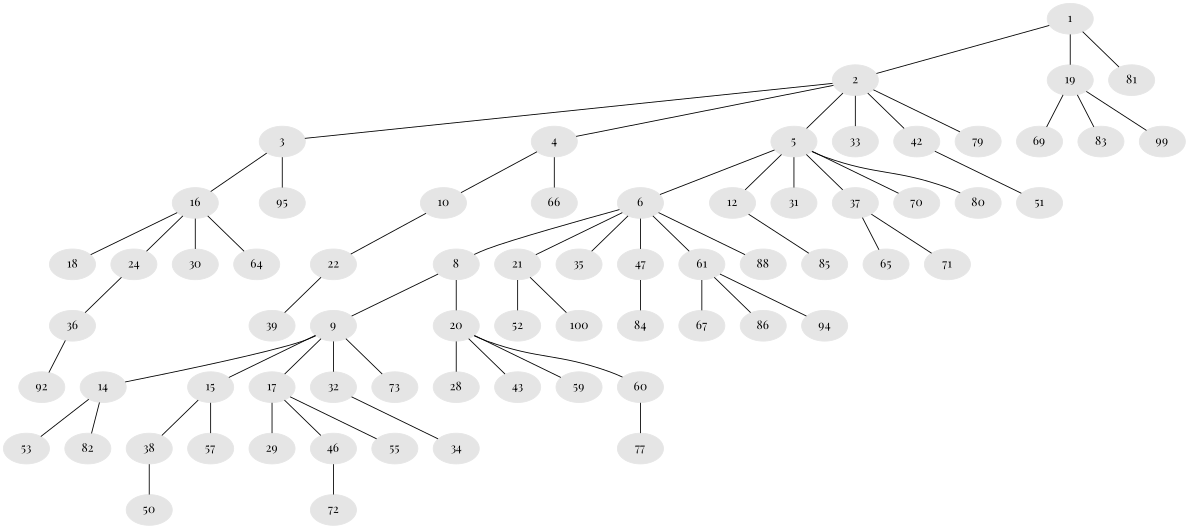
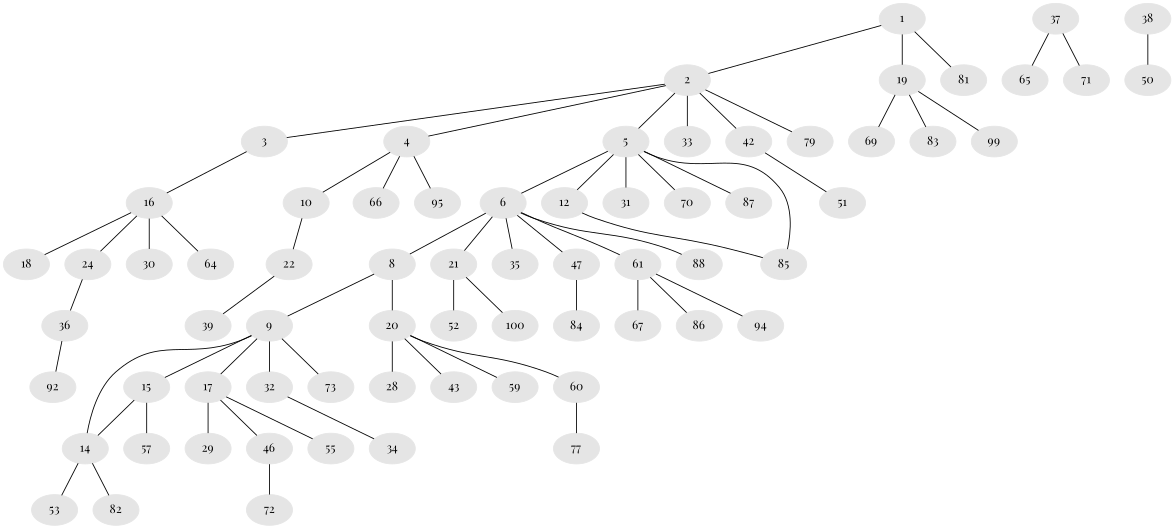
edge "3" -- "95": now "4" -- "95"
edge "5" -- "37": now "5" -- "85"
node "80": label "80" -> "87"
edge "15" -- "38": now "15" -- "14"
